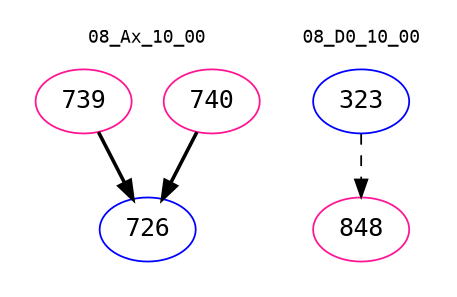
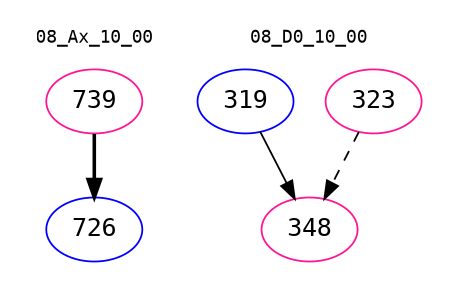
node "740": removed
node "319": added
node "323": color blue -> deeppink
node "848": label "848" -> "348"
